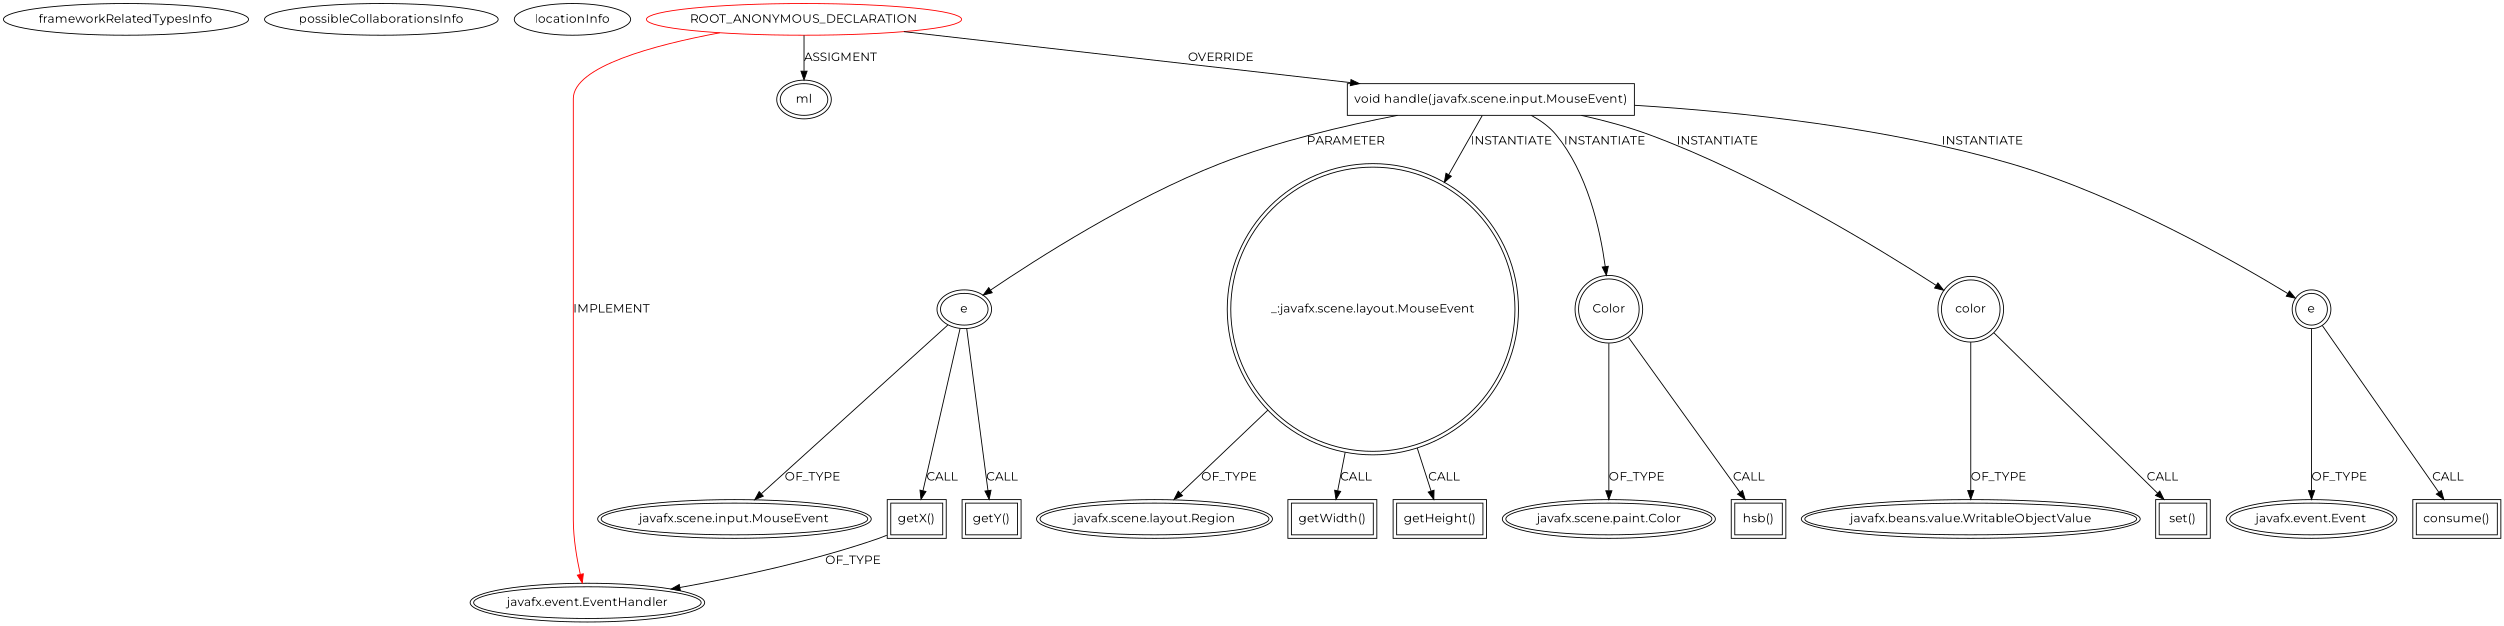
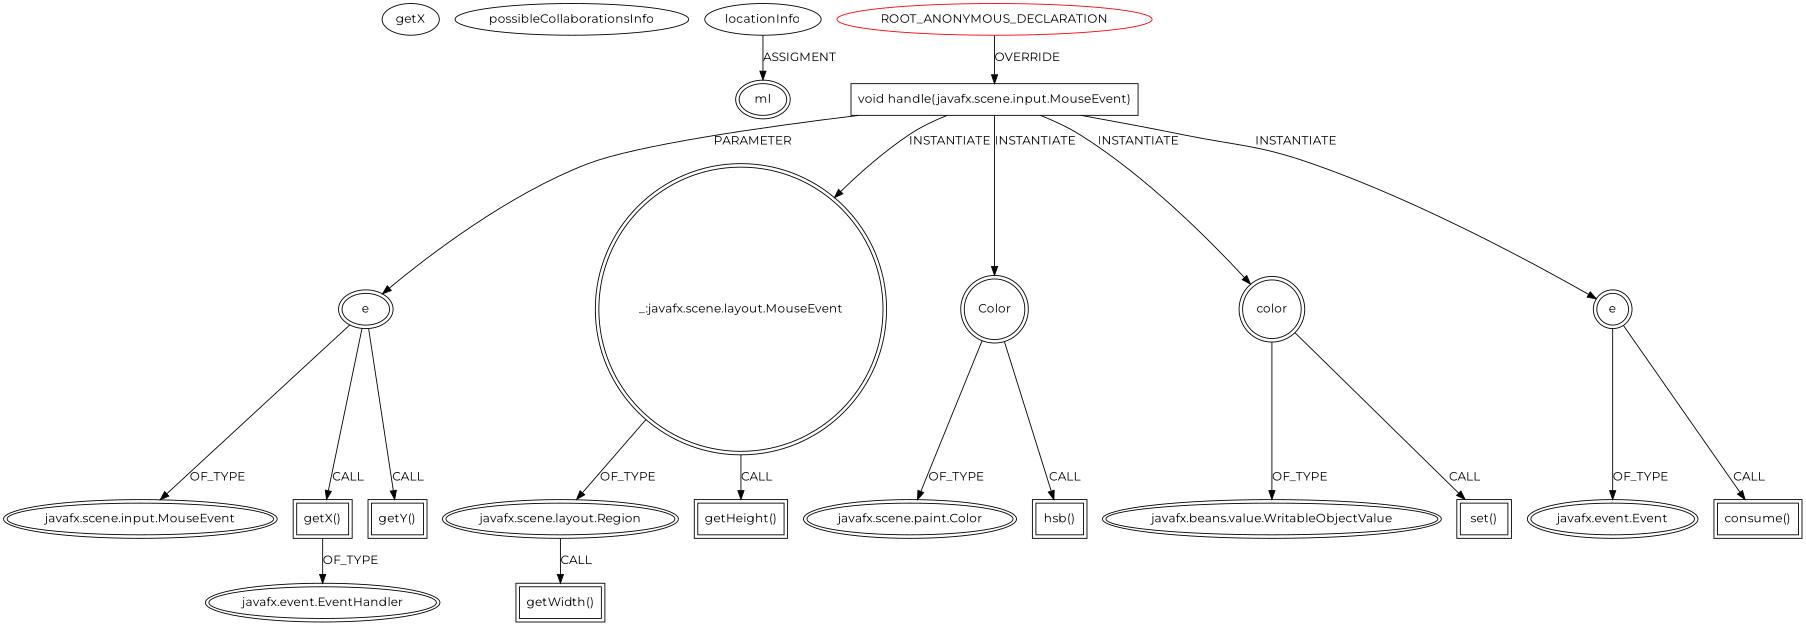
node "frameworkRelatedTypesInfo": label "frameworkRelatedTypesInfo" -> "getX"
edge "ROOT_ANONYMOUS_DECLARATION" -> "ml": now "locationInfo" -> "ml"
edge "ROOT_ANONYMOUS_DECLARATION" -> "javafx.event.EventHandler": removed, label "IMPLEMENT"
edge "_:javafx.scene.layout.MouseEvent" -> "getWidth()": now "javafx.scene.layout.Region" -> "getWidth()"
